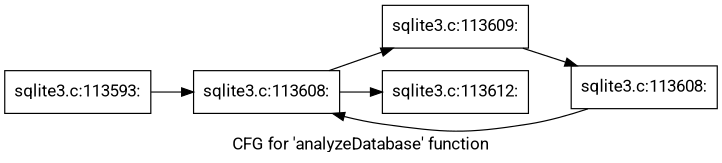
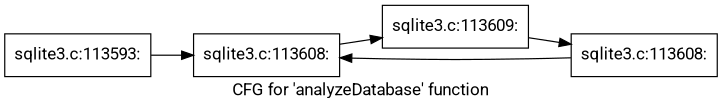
node "sqlite3.c:113612:": removed
